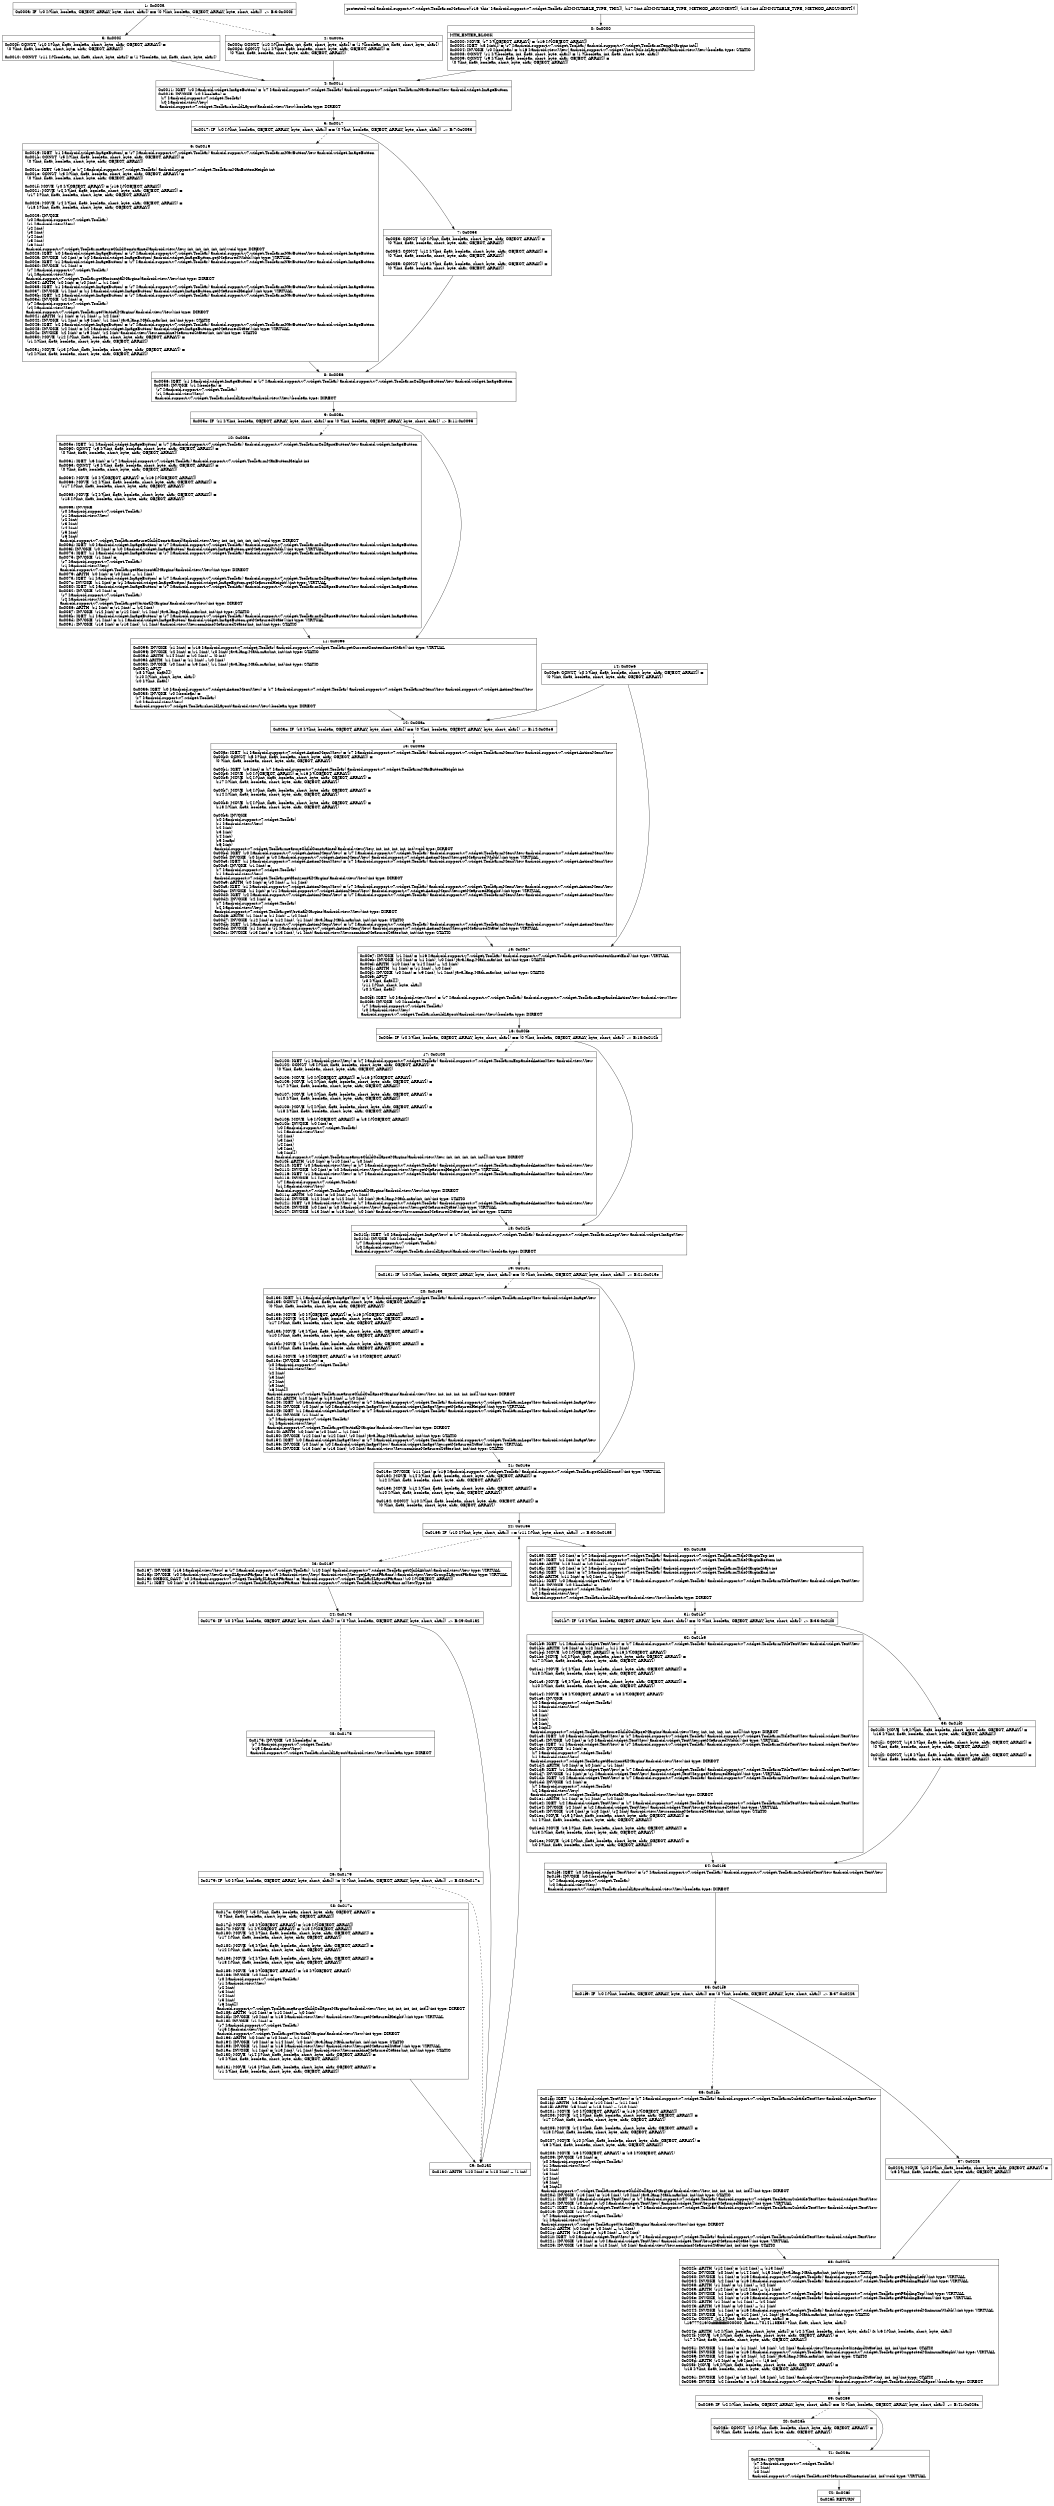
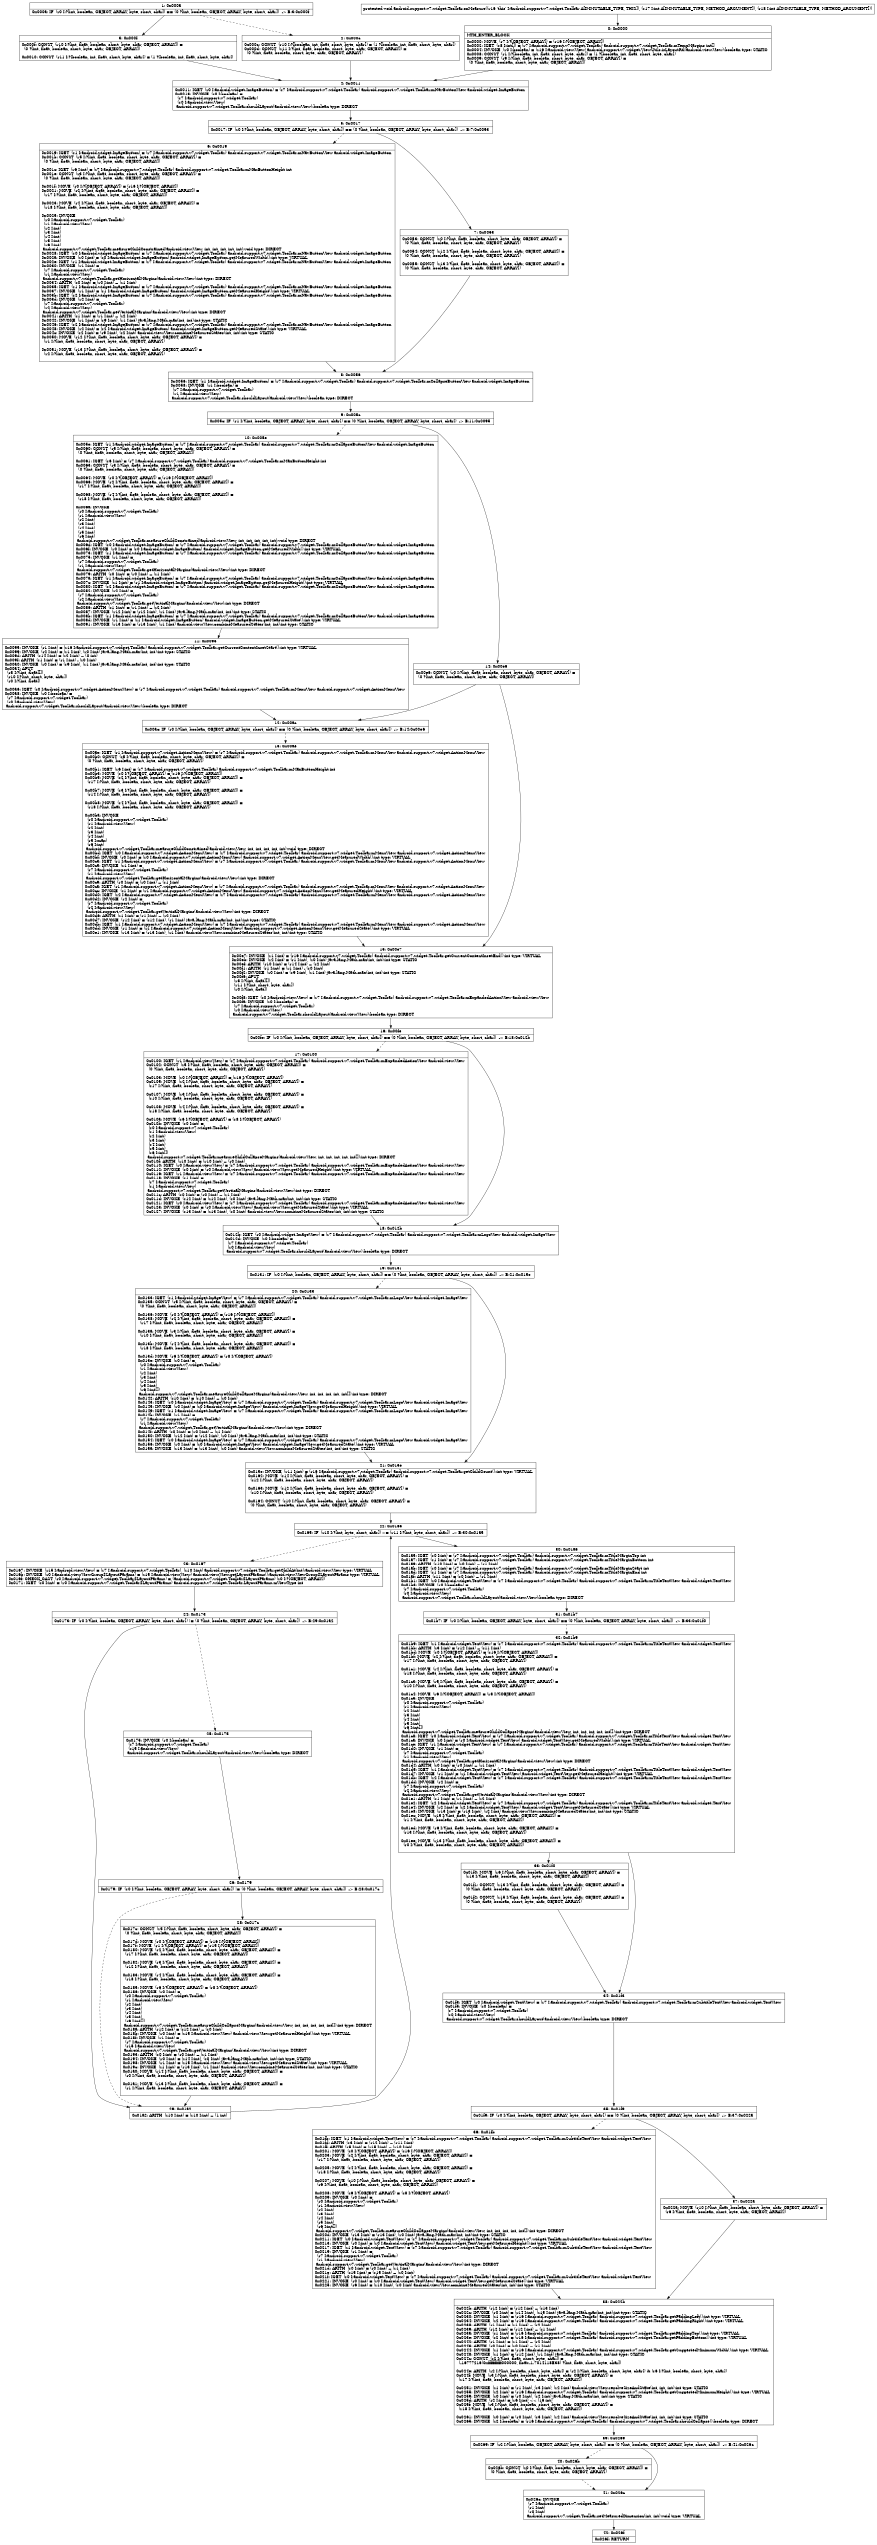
edge "9: 0x005c" -> "11: 0x0095": now "9: 0x005c" -> "14: 0x00e6"
edge "31: 0x01b7" -> "33: 0x01f0": now "32: 0x01b9" -> "33: 0x01f0"
